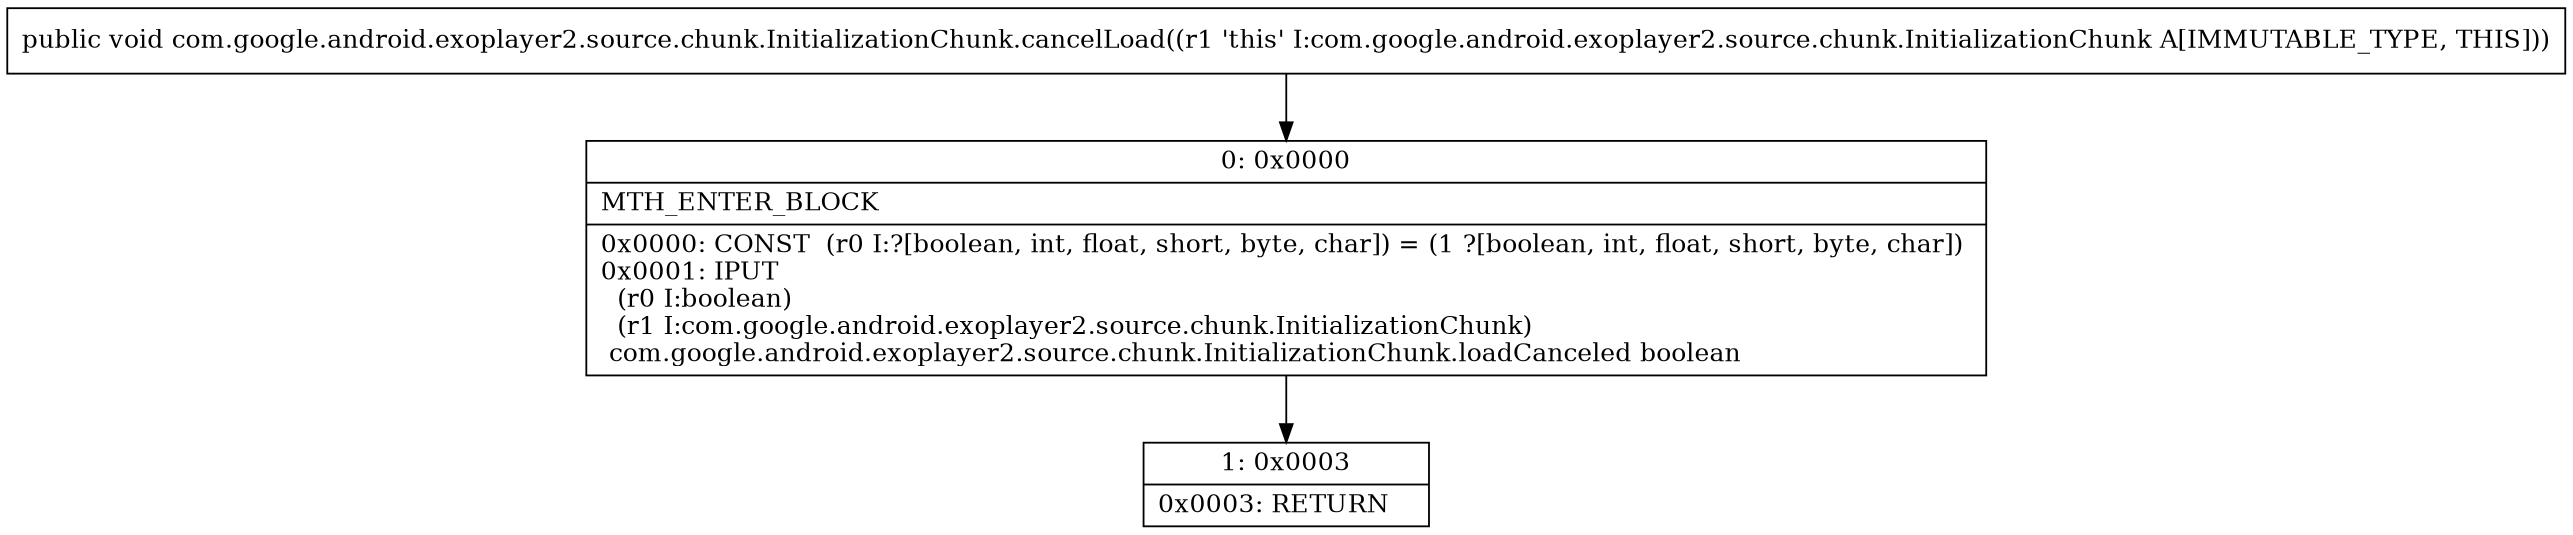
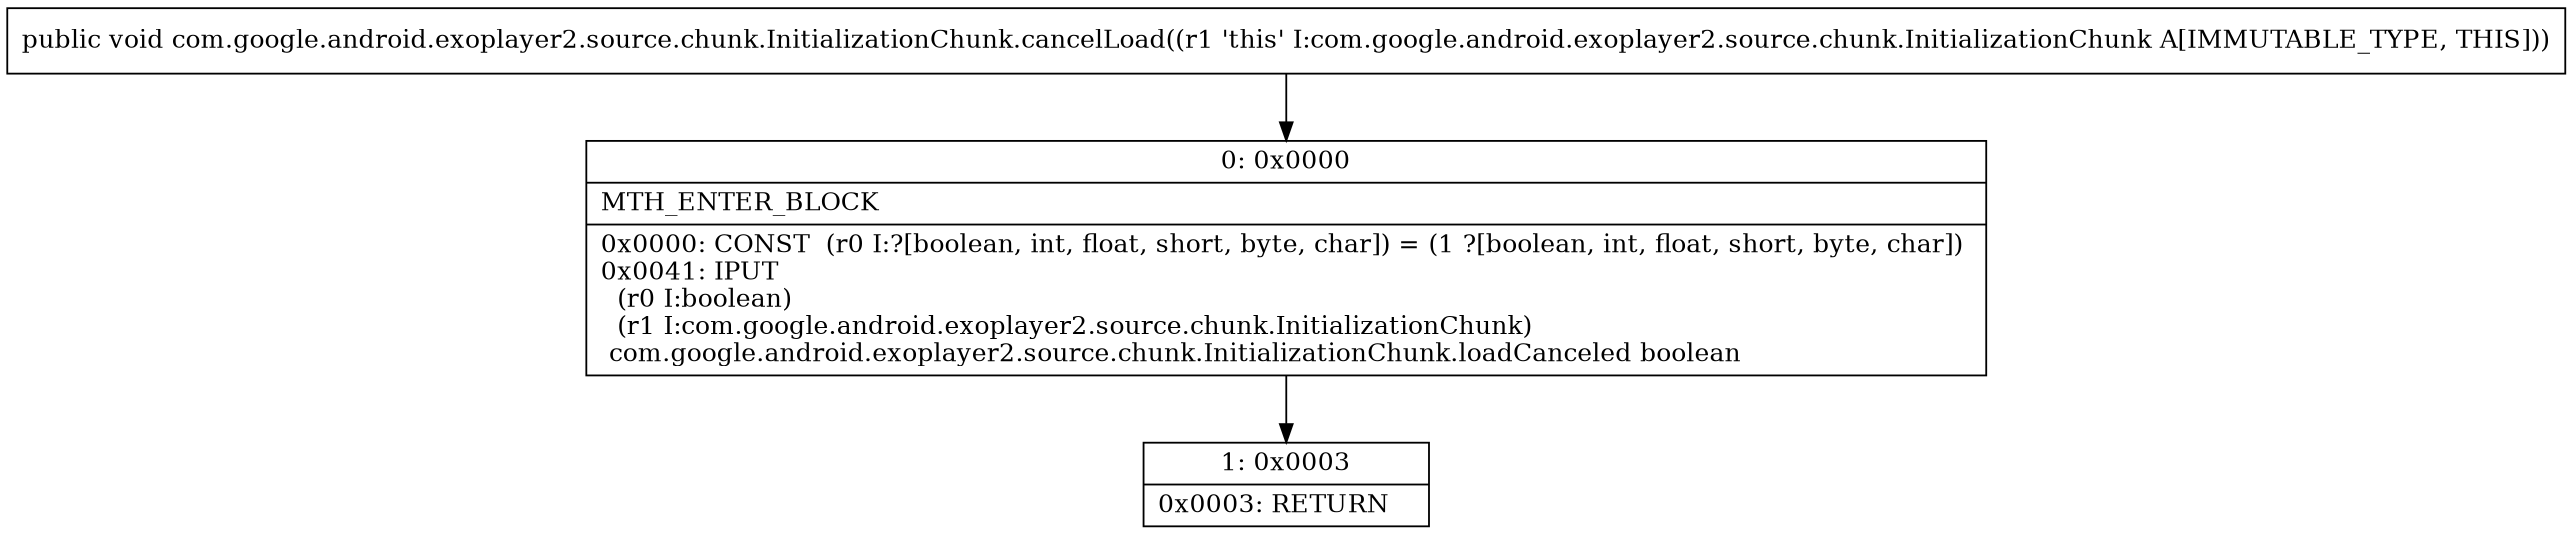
node "0: 0x0000": text "0x0001: IPUT" -> "0x0041: IPUT"
